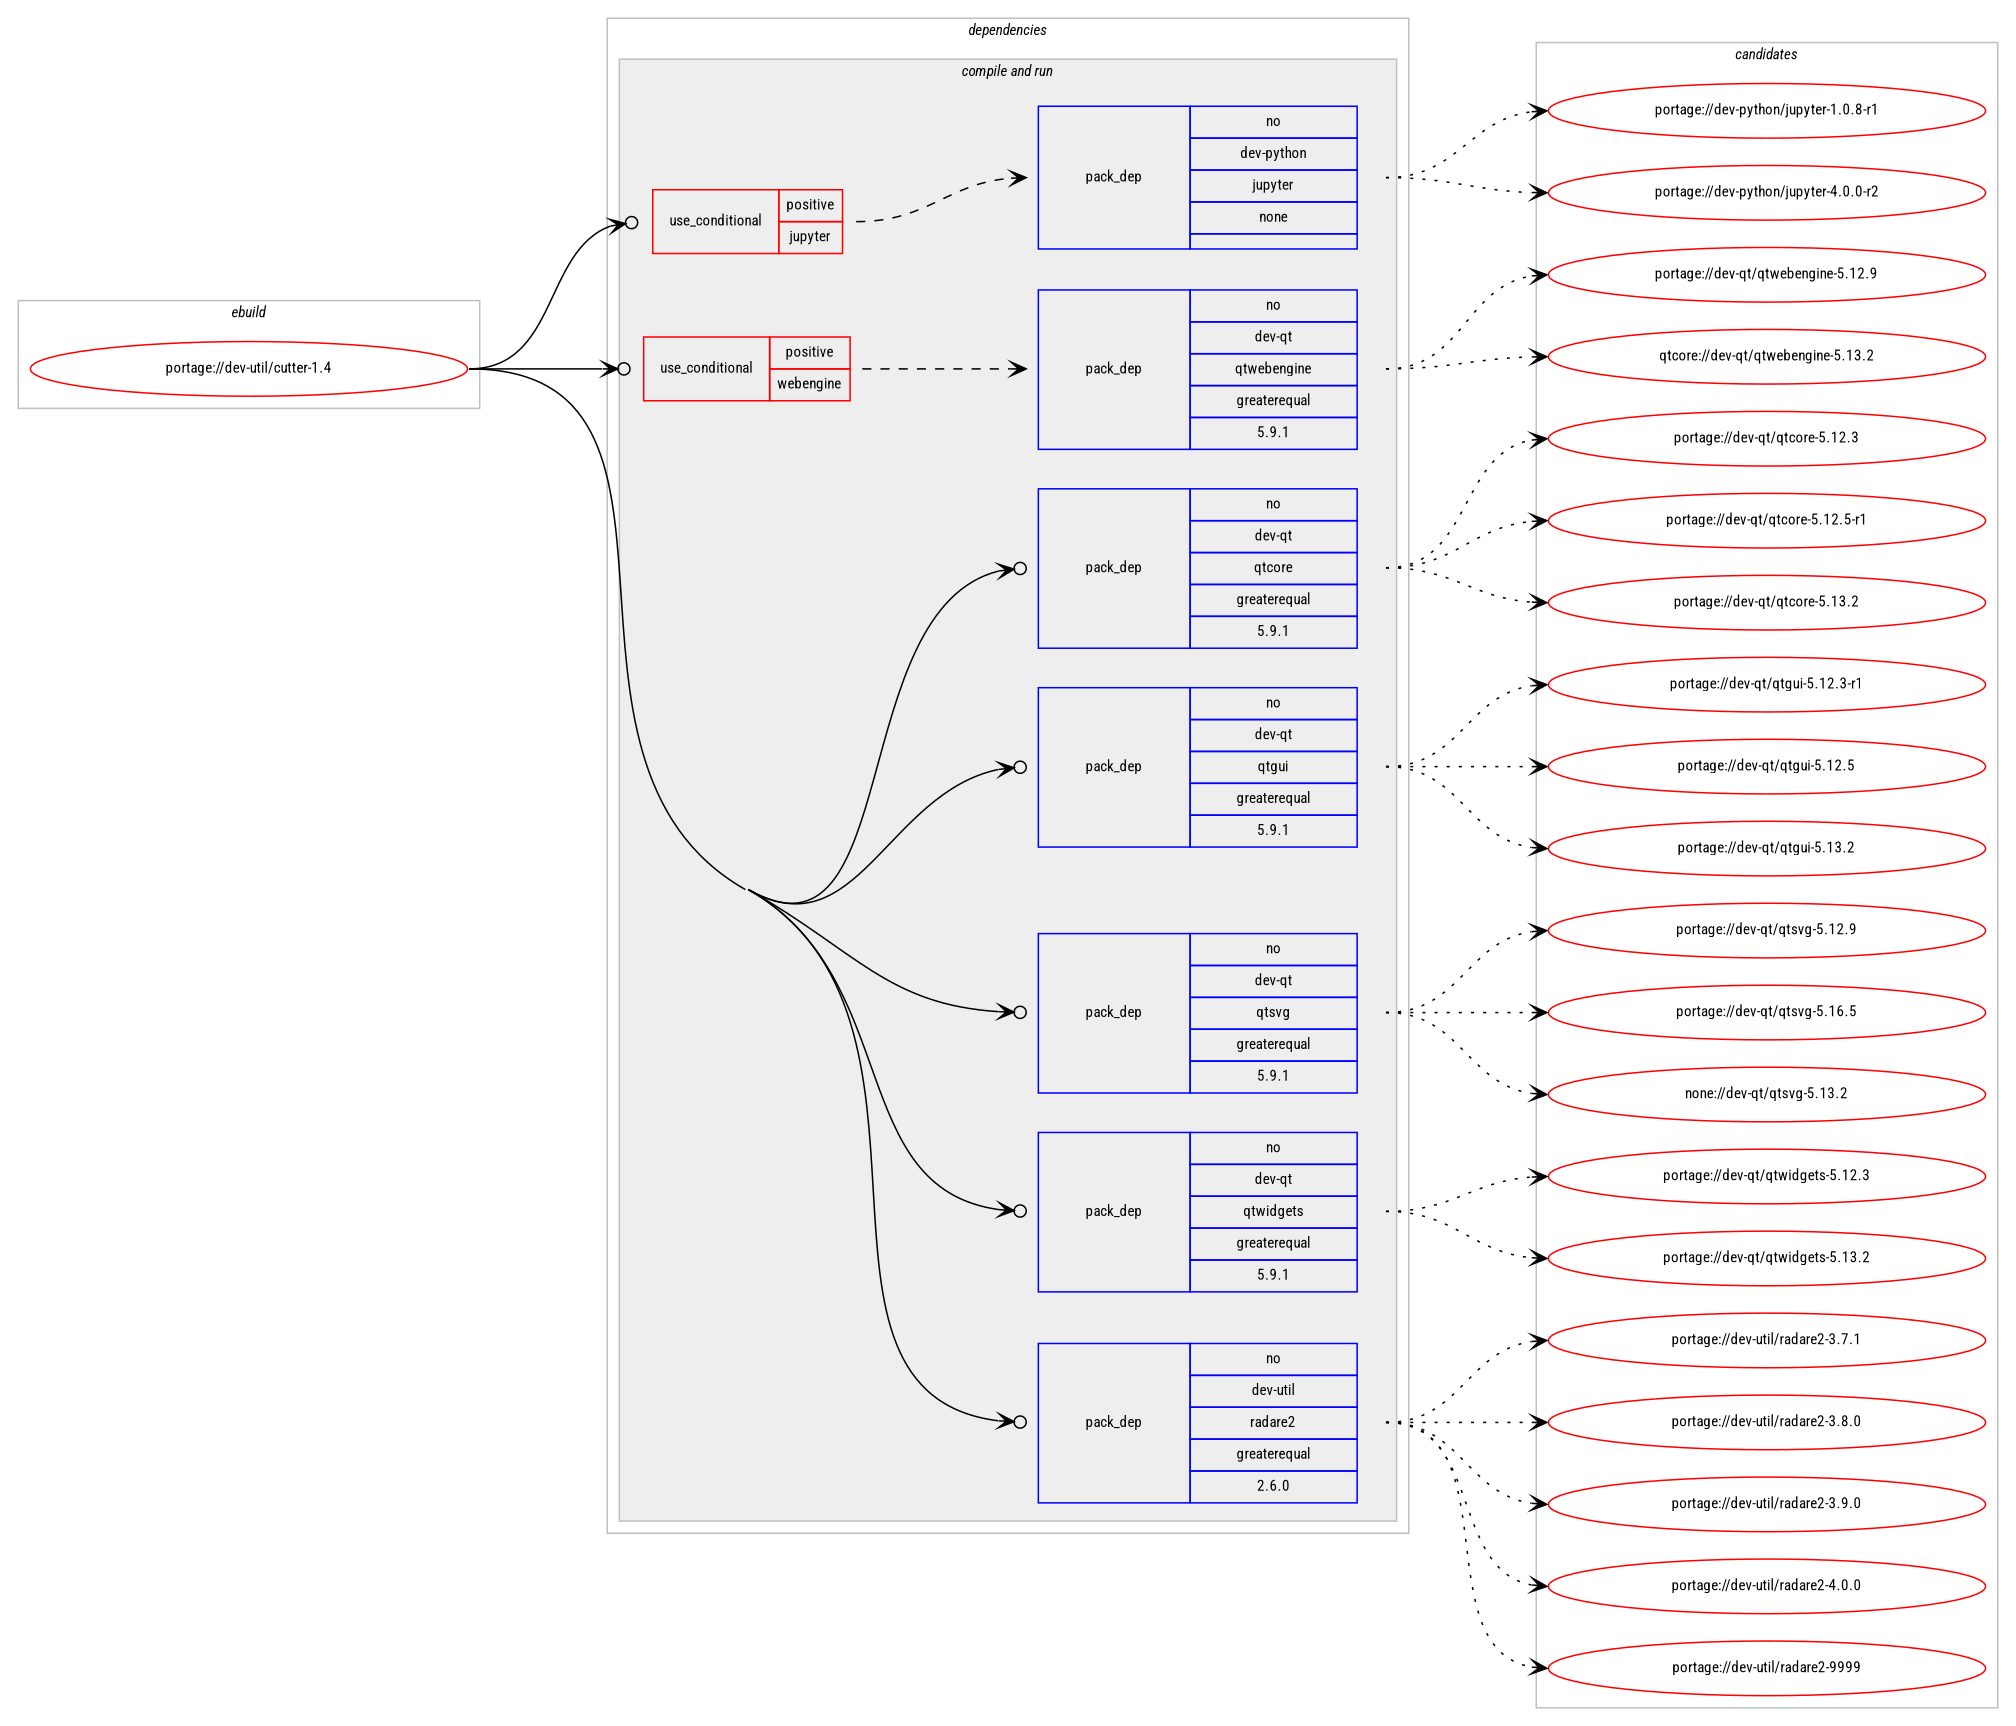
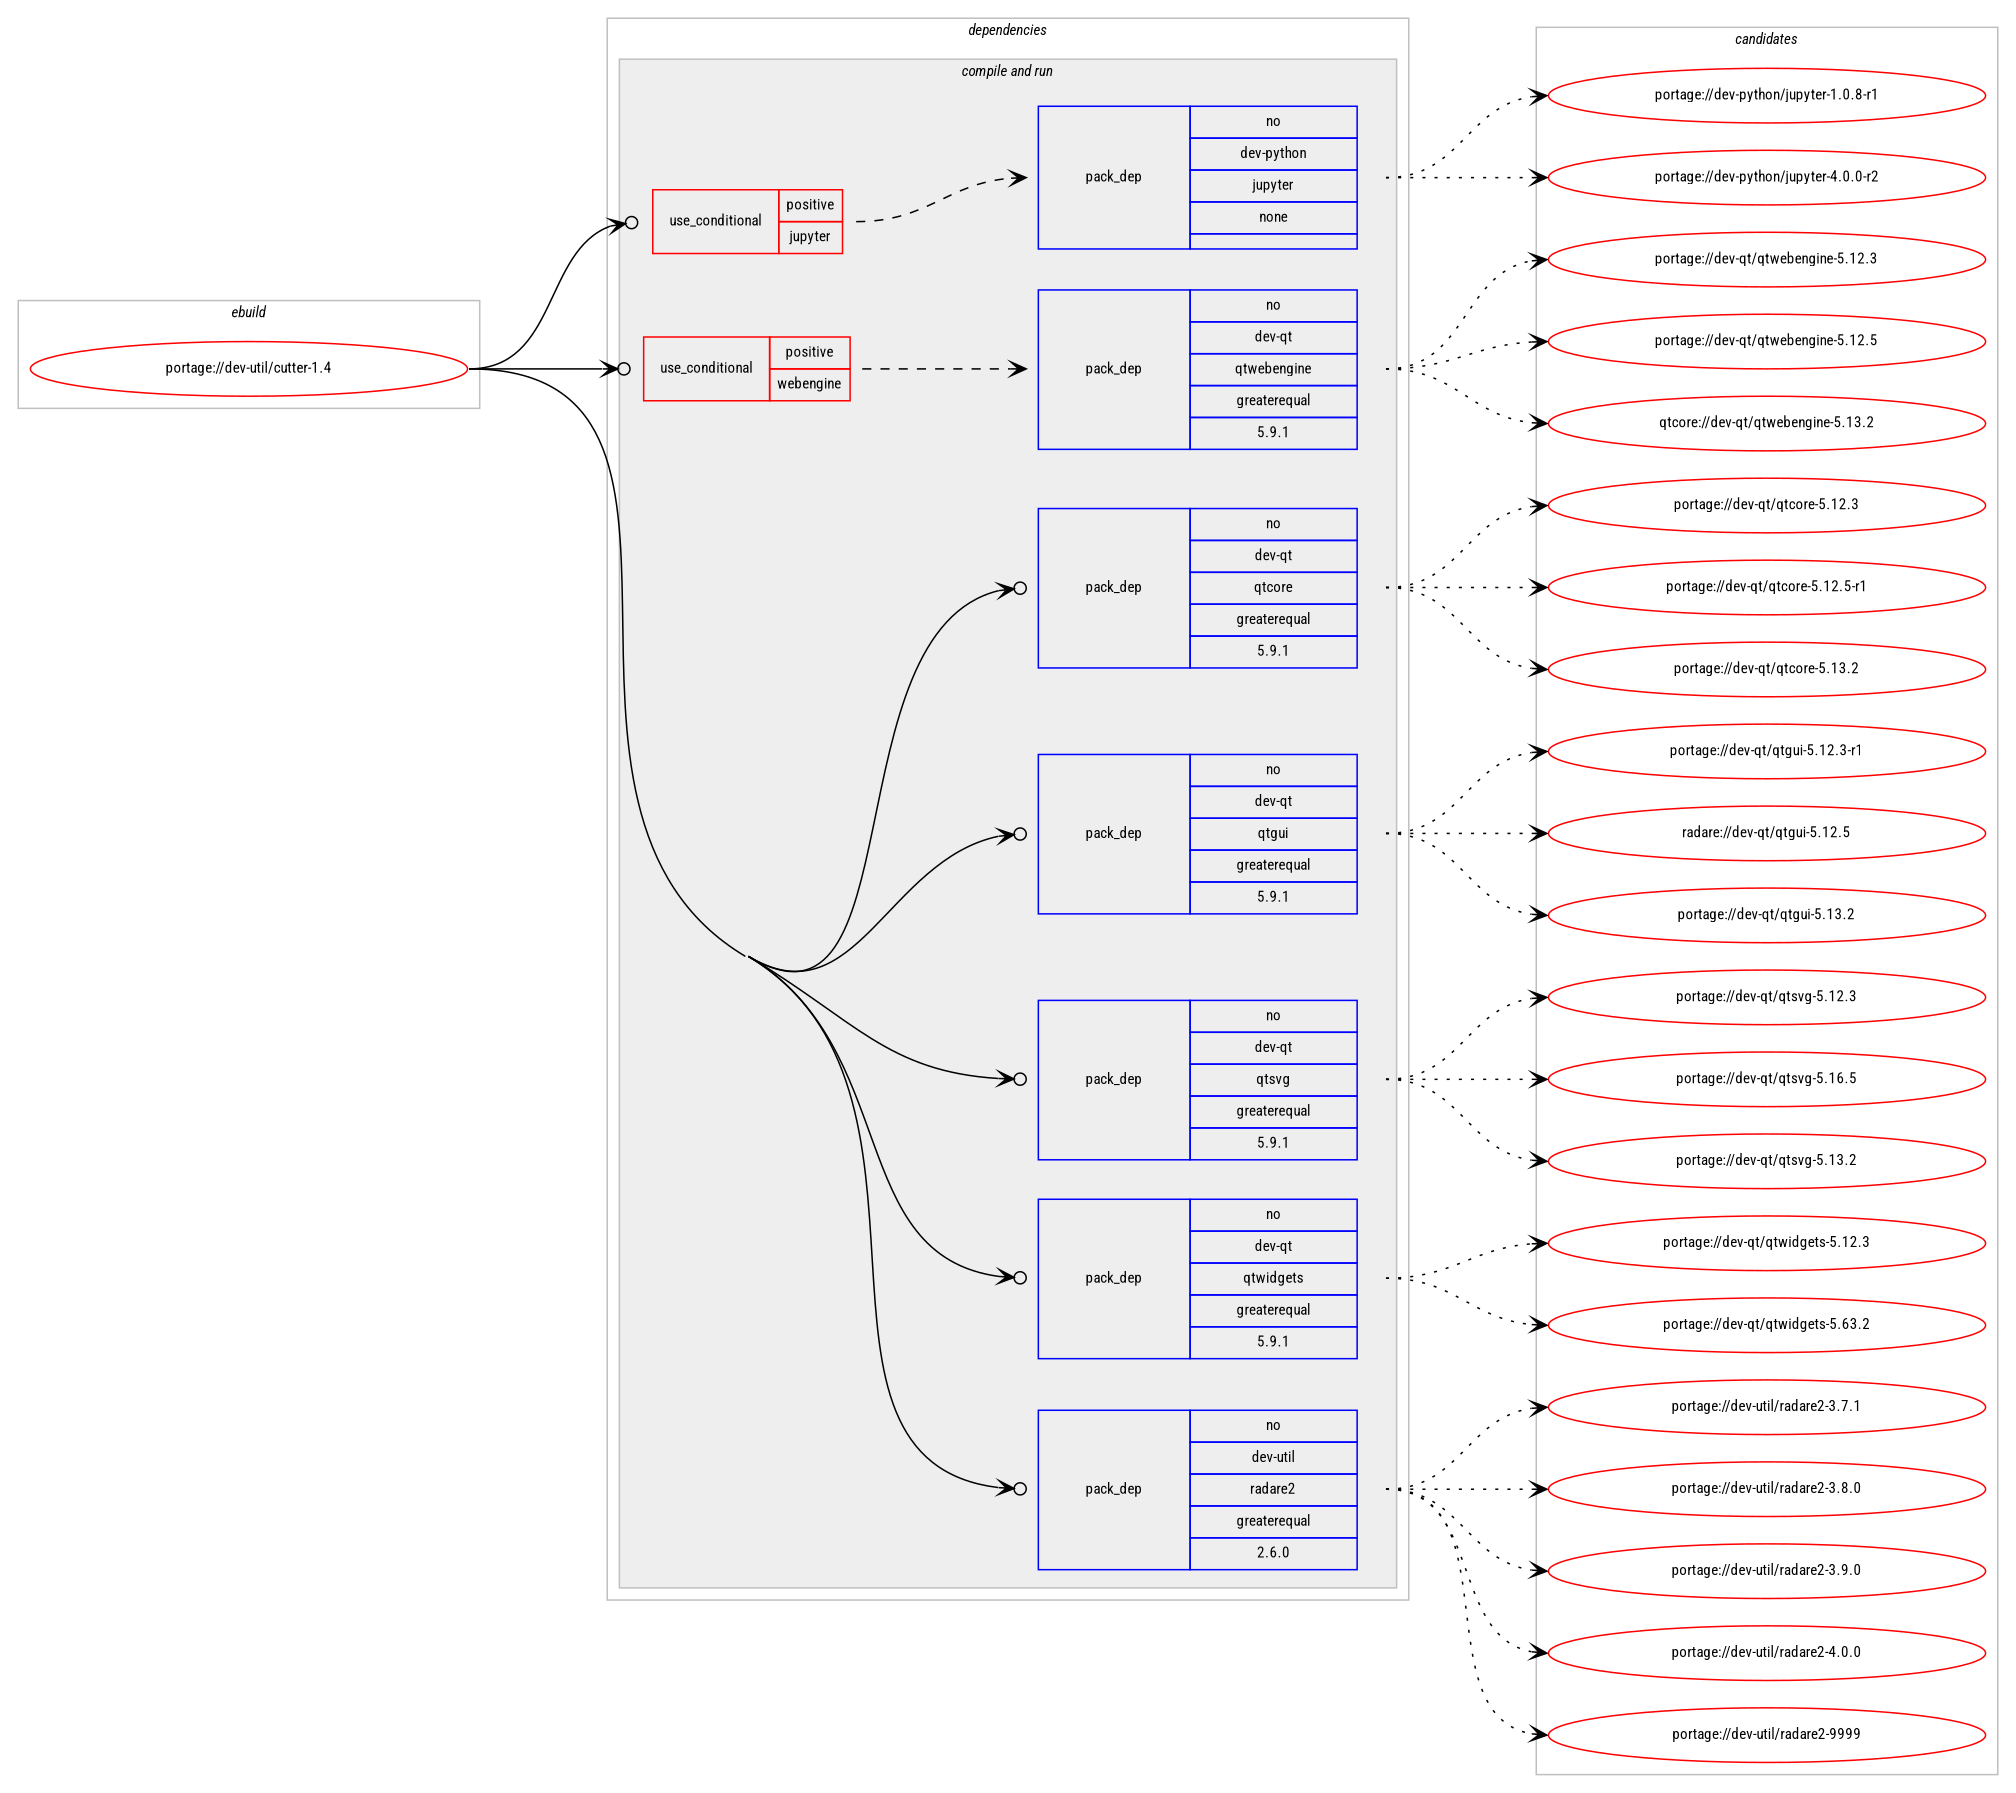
node "portage://dev-qt/qtwebengine-5.12.9": label "portage://dev-qt/qtwebengine-5.12.9" -> "portage://dev-qt/qtwebengine-5.12.3"
node "portage://dev-qt/qtwebengine-5.12.5": added
node "portage://dev-qt/qtgui-5.12.5": label "portage://dev-qt/qtgui-5.12.5" -> "radare://dev-qt/qtgui-5.12.5"
node "portage://dev-qt/qtsvg-5.12.9": label "portage://dev-qt/qtsvg-5.12.9" -> "portage://dev-qt/qtsvg-5.12.3"
node "none://dev-qt/qtsvg-5.13.2": label "none://dev-qt/qtsvg-5.13.2" -> "portage://dev-qt/qtsvg-5.13.2"
node "portage://dev-qt/qtwidgets-5.13.2": label "portage://dev-qt/qtwidgets-5.13.2" -> "portage://dev-qt/qtwidgets-5.63.2"
